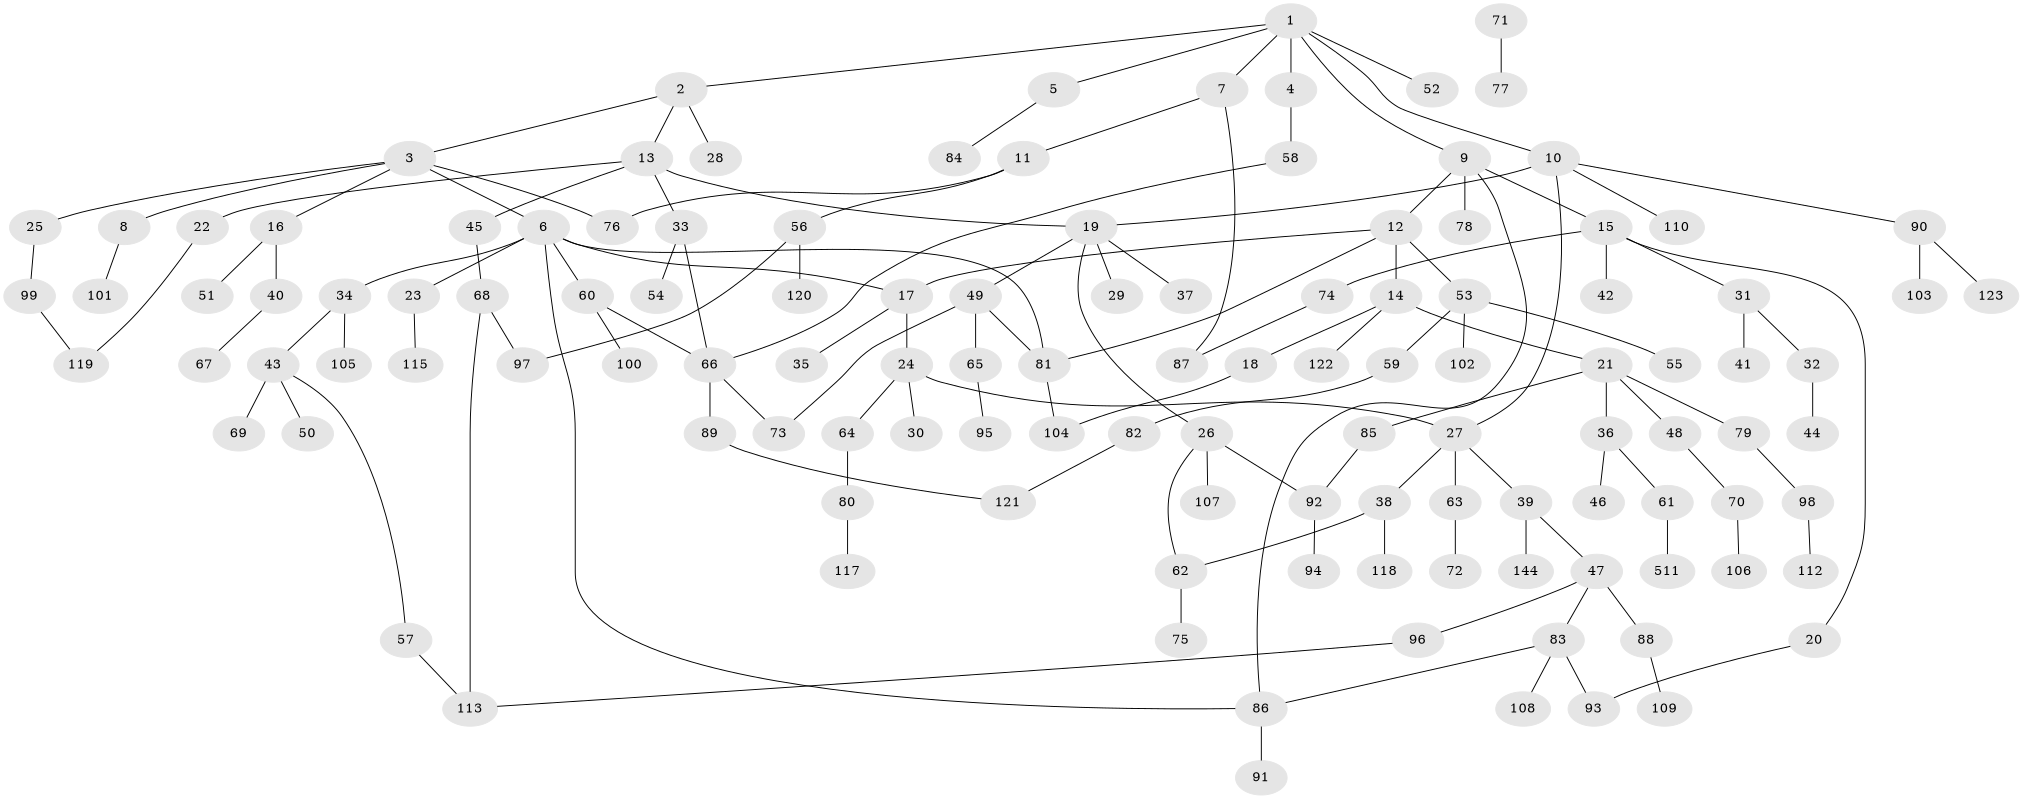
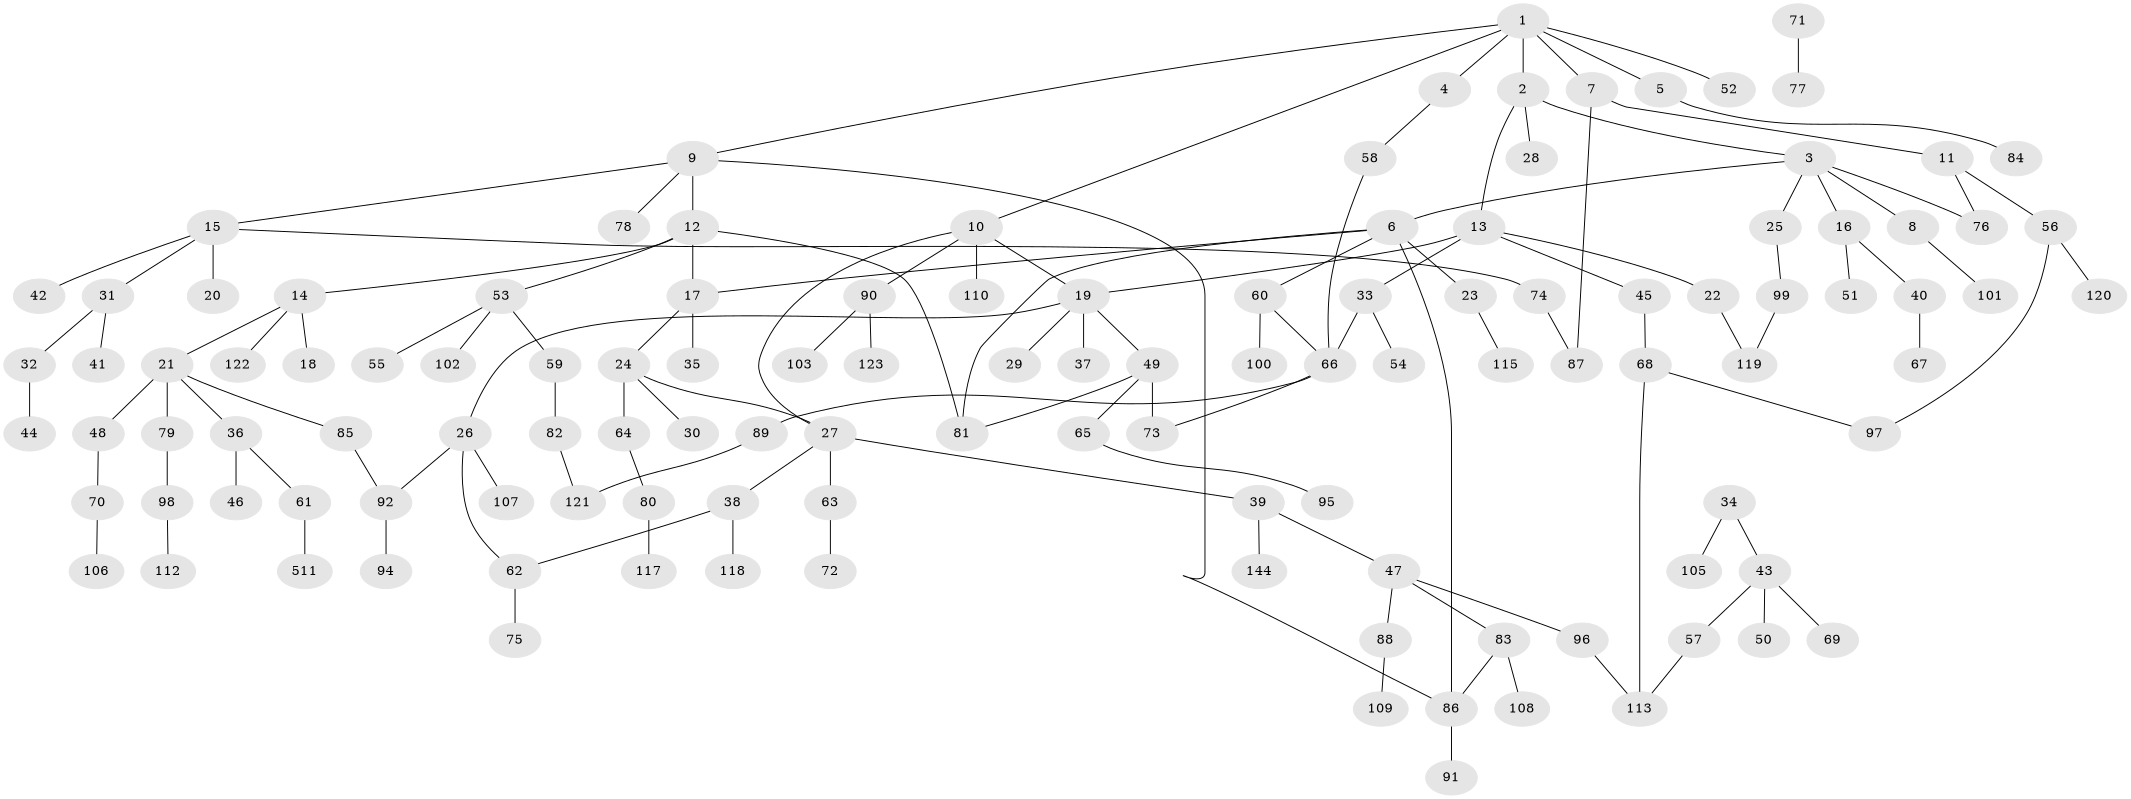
edge "6" -- "34": removed
node "104": removed
node "93": removed
